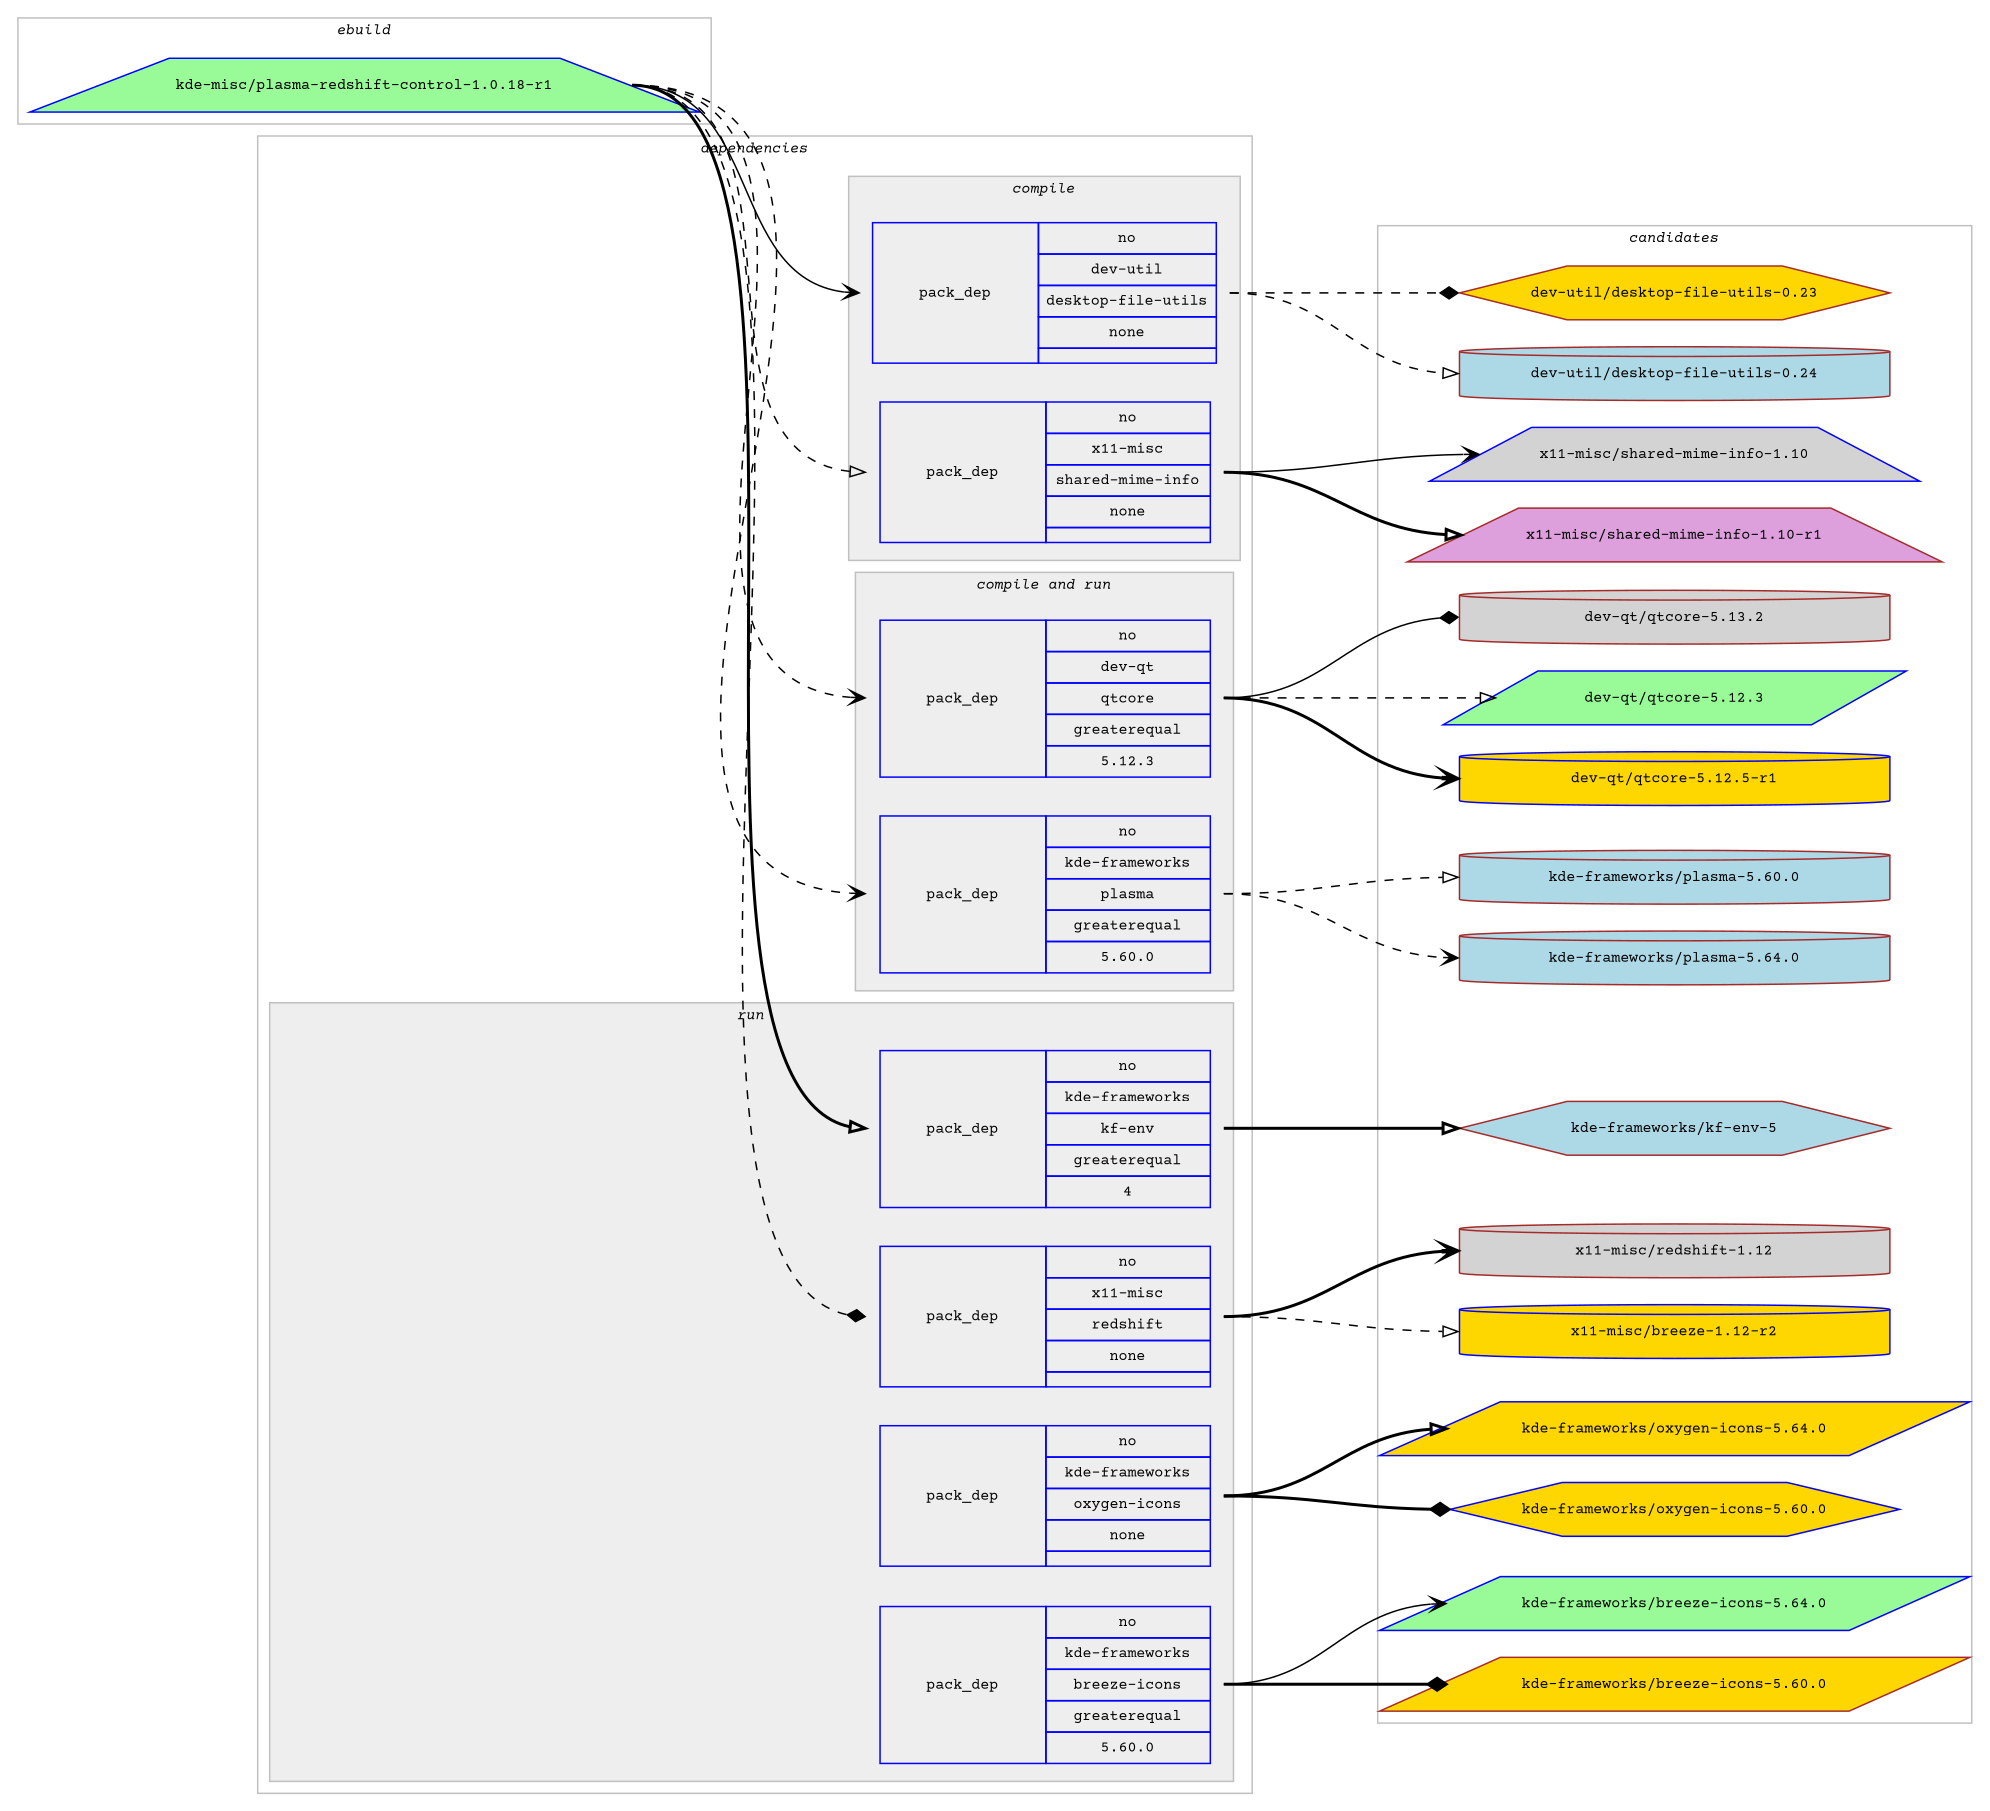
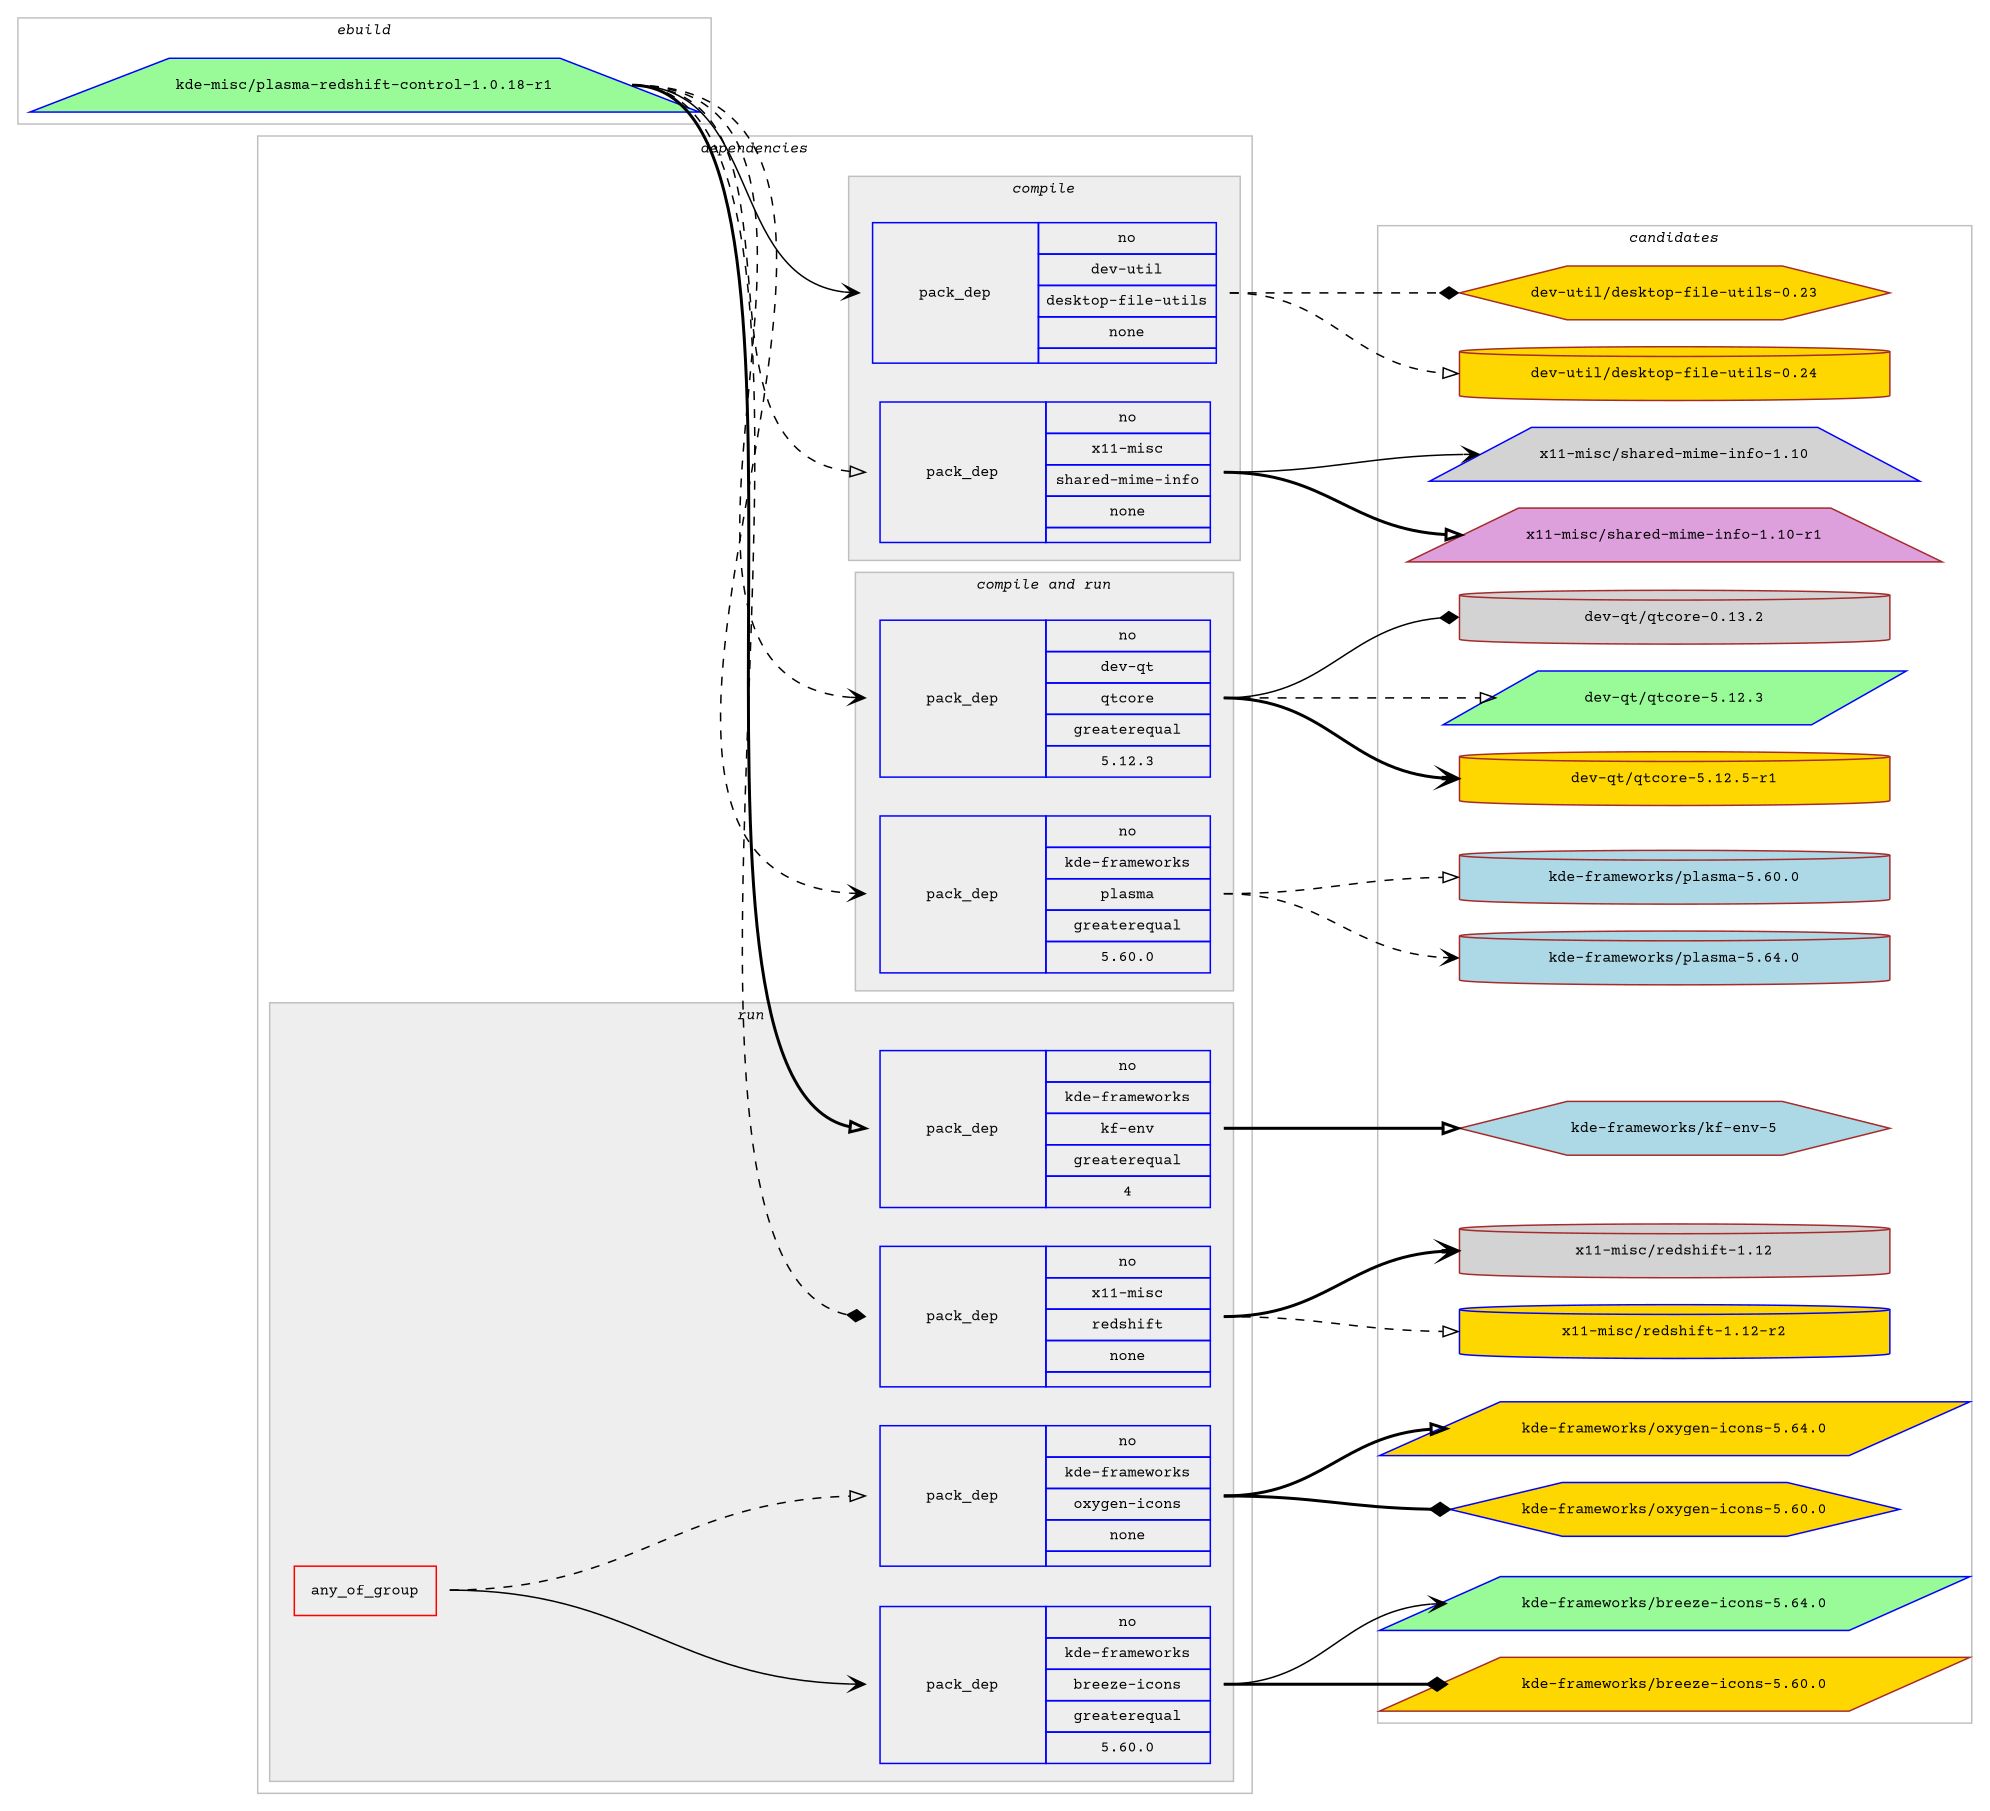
node "dev-util/desktop-file-utils-0.24": fillcolor lightblue -> gold
node "dev-qt/qtcore-5.13.2": label "dev-qt/qtcore-5.13.2" -> "dev-qt/qtcore-0.13.2"
node "dev-qt/qtcore-5.12.5-r1": color blue -> brown
node "x11-misc/breeze-1.12-r2": label "x11-misc/breeze-1.12-r2" -> "x11-misc/redshift-1.12-r2"
node "any_of_group": added
